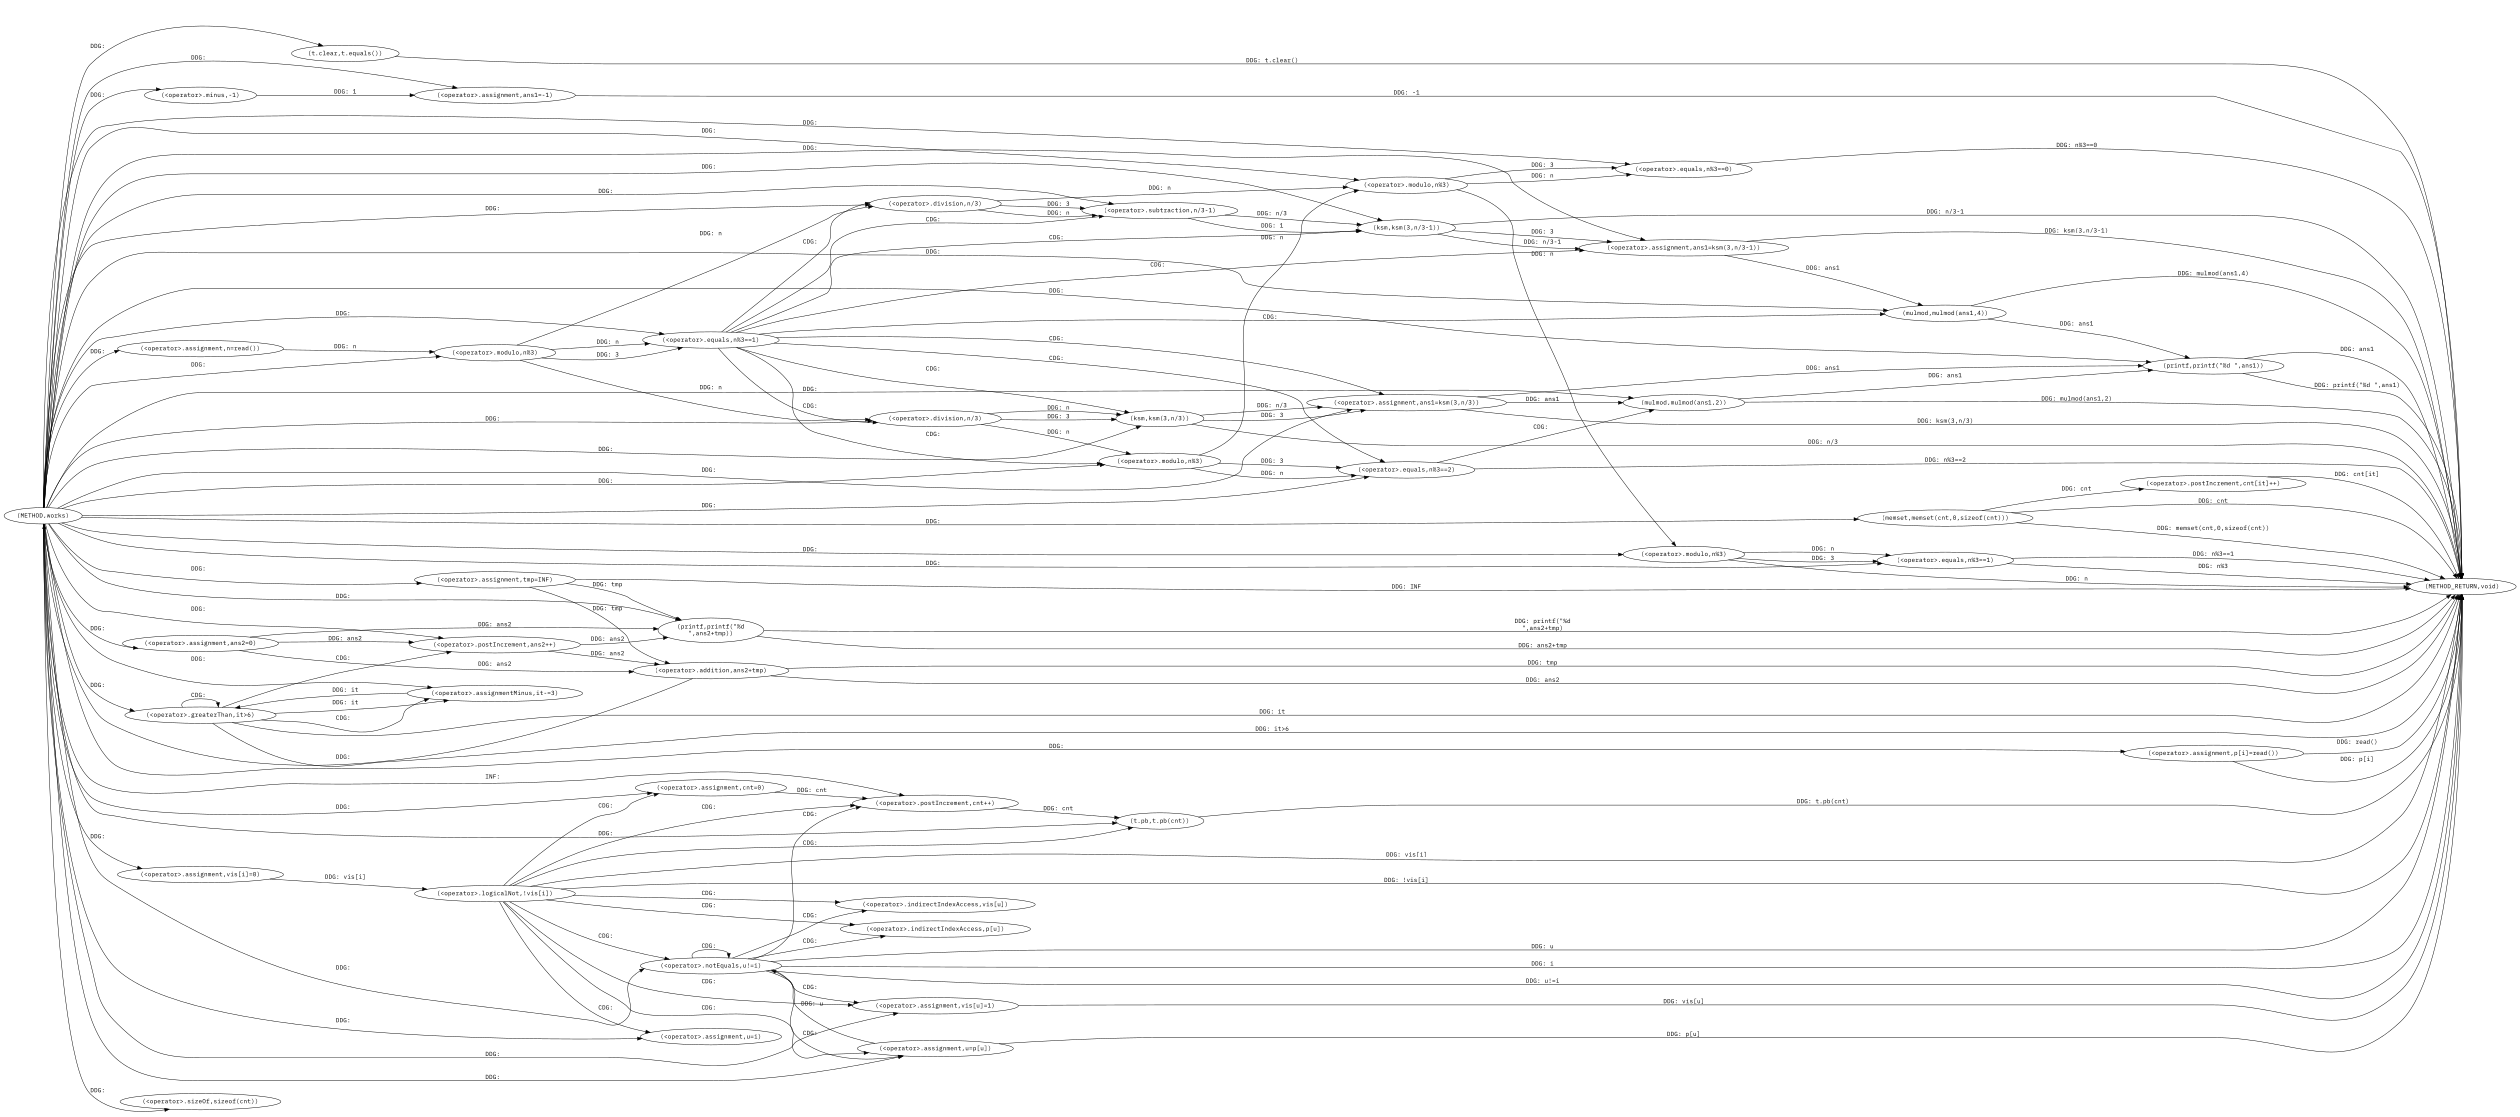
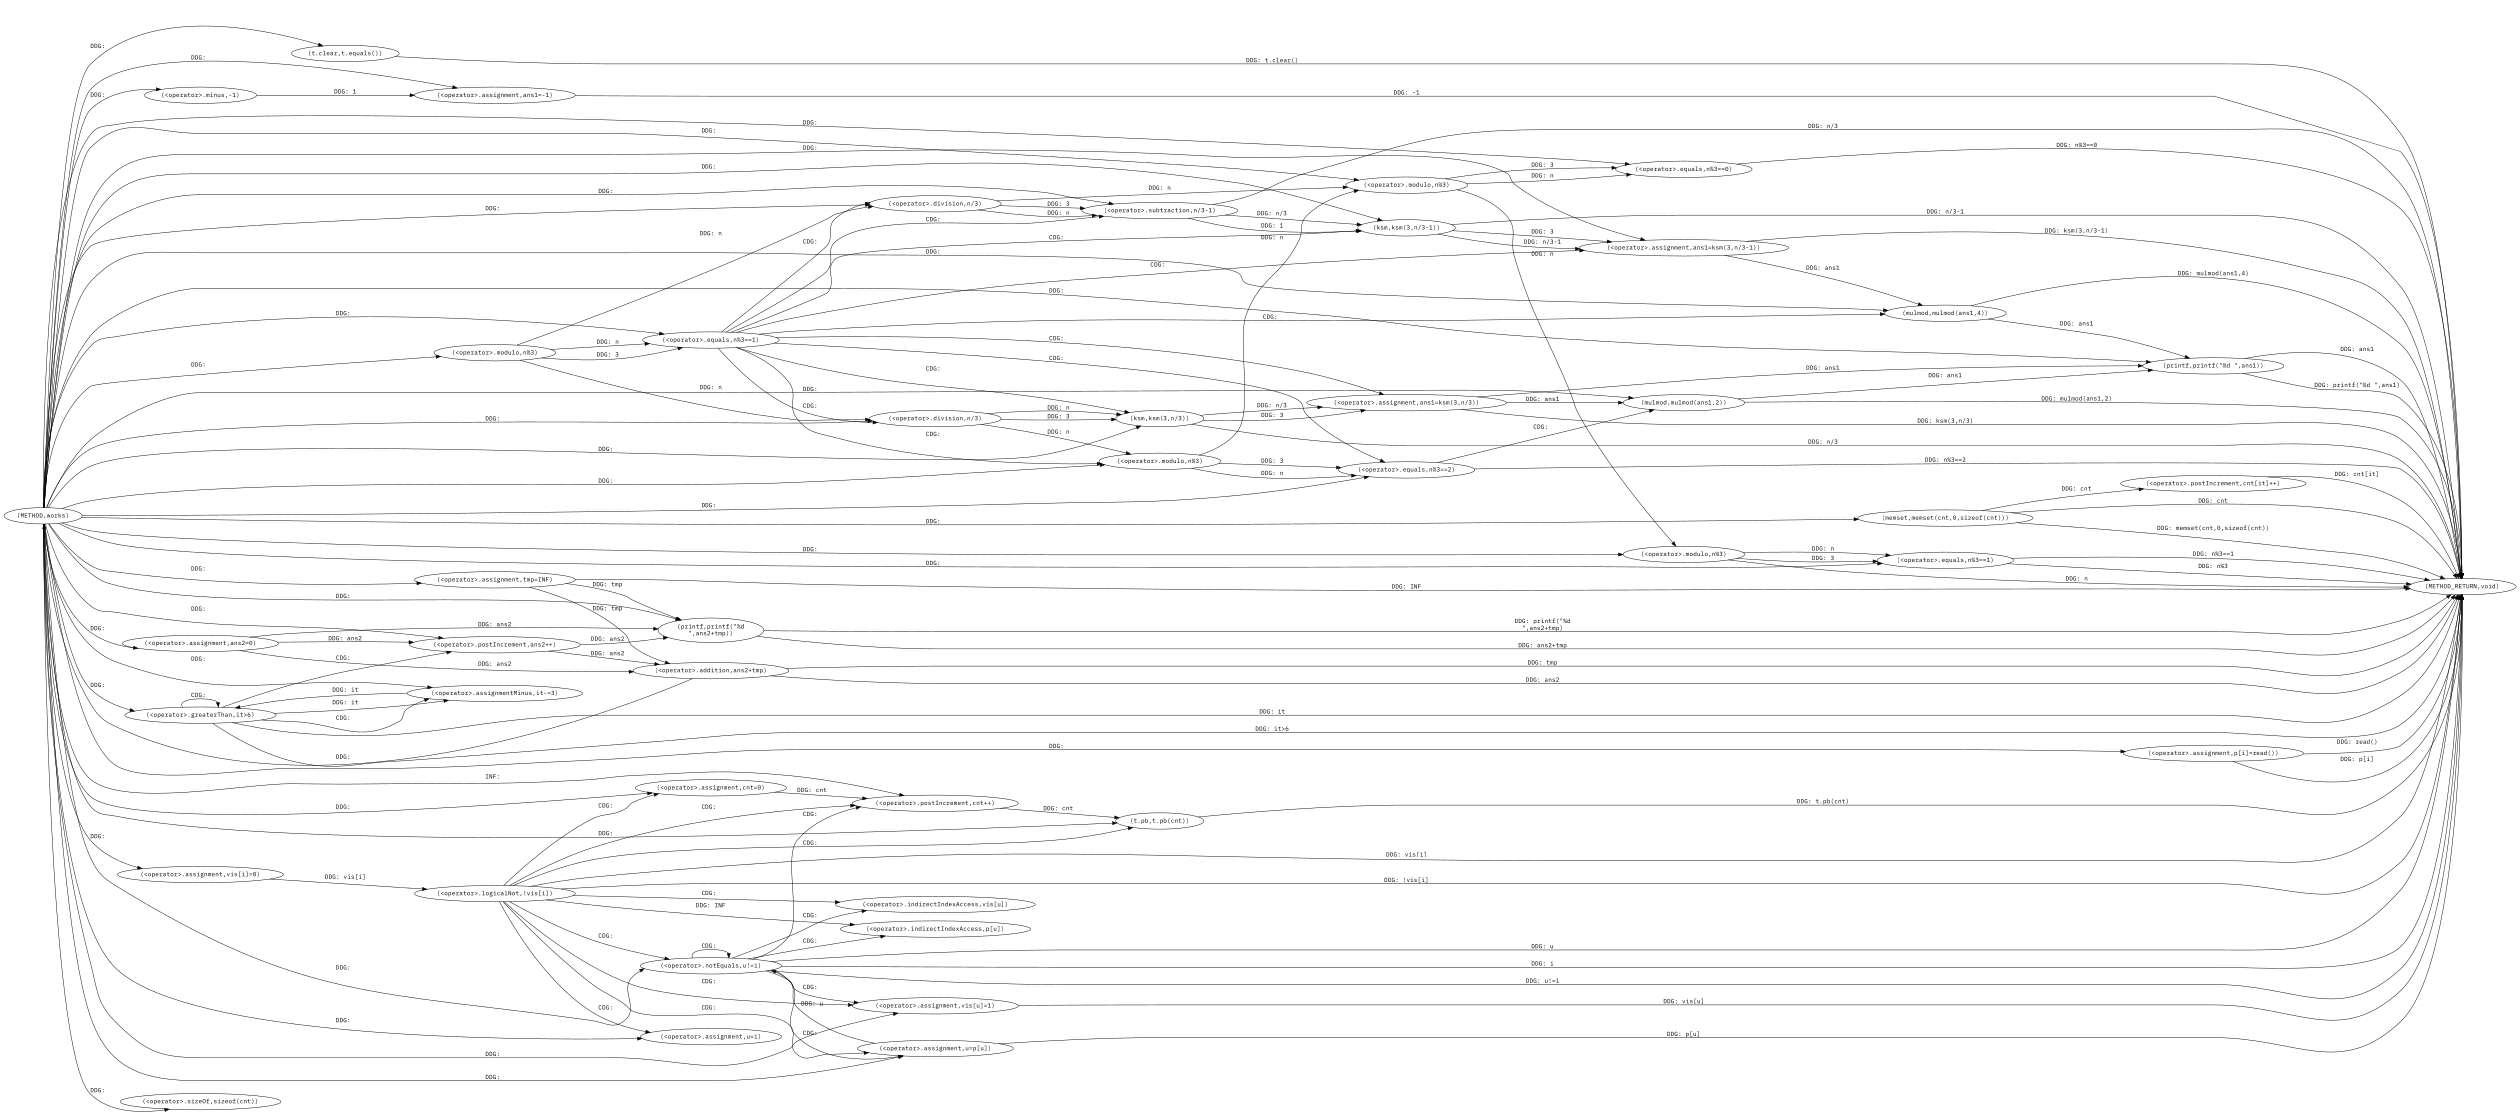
edge "(<operator>.subtraction,n/3-1)" -> "(METHOD_RETURN,void)": added, label "DDG: n/3"
node "(<operator>.assignment,n=read())": removed
edge "(METHOD,works)" -> "(<operator>.assignment,ans1=ksm(3,n/3))": removed, label "DDG:"
edge "(<operator>.logicalNot,!vis[i])" -> "(<operator>.indirectIndexAccess,p[u])": label "CDG: " -> "DDG: INF"
